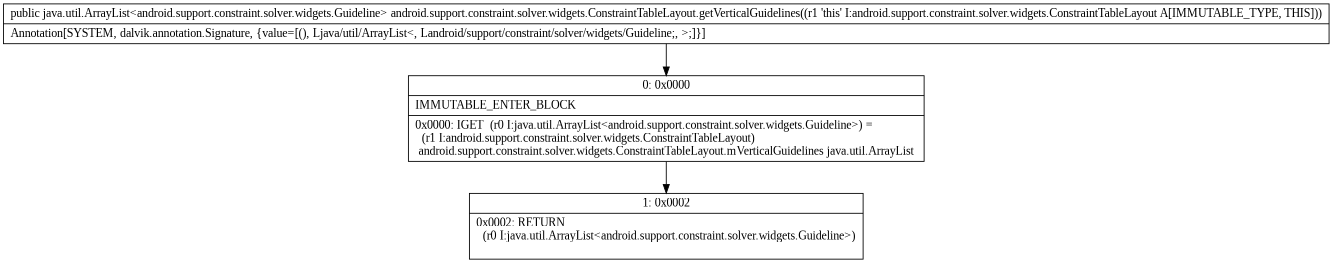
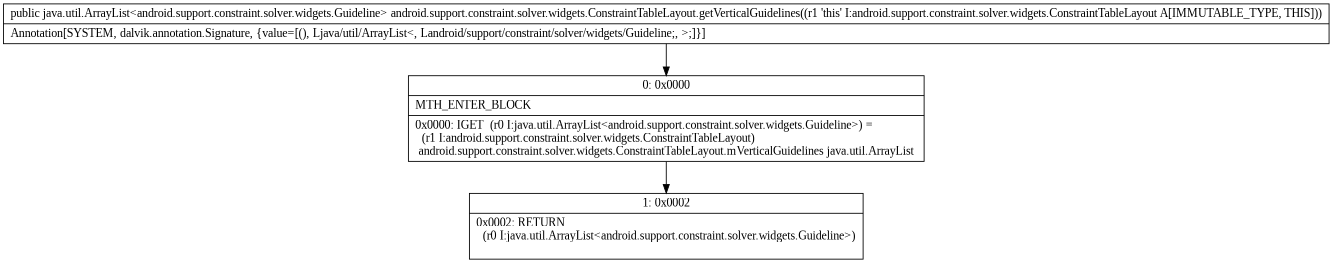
node "0: 0x0000": text "IMMUTABLE_ENTER_BLOCK" -> "MTH_ENTER_BLOCK"
